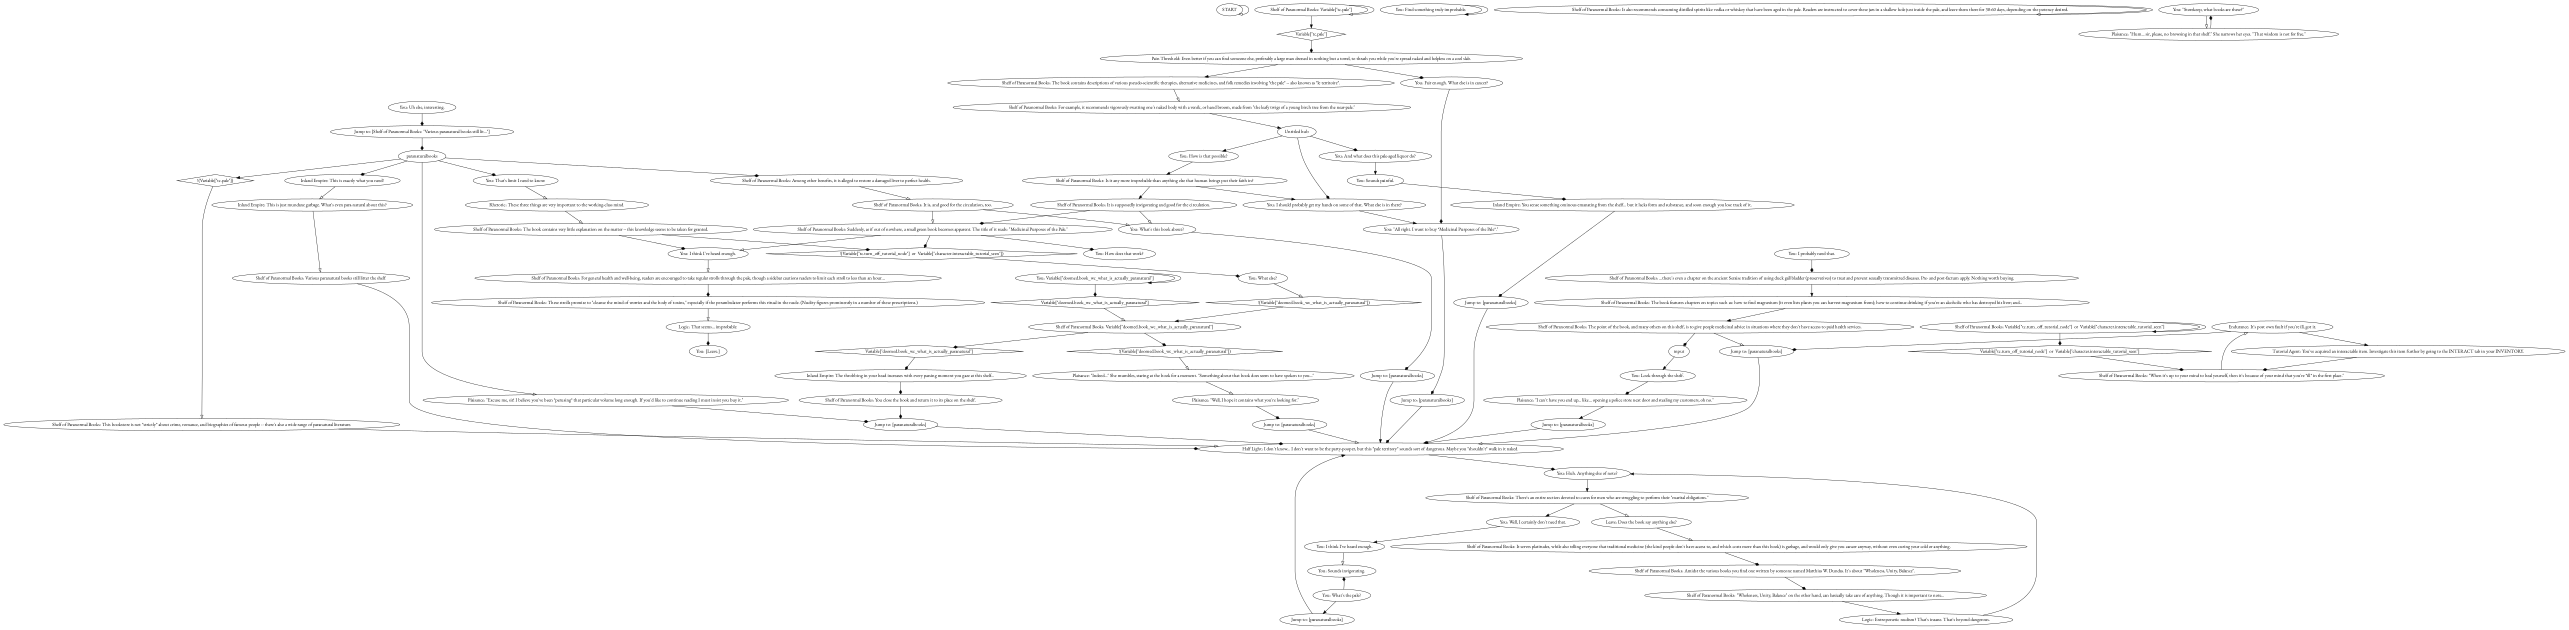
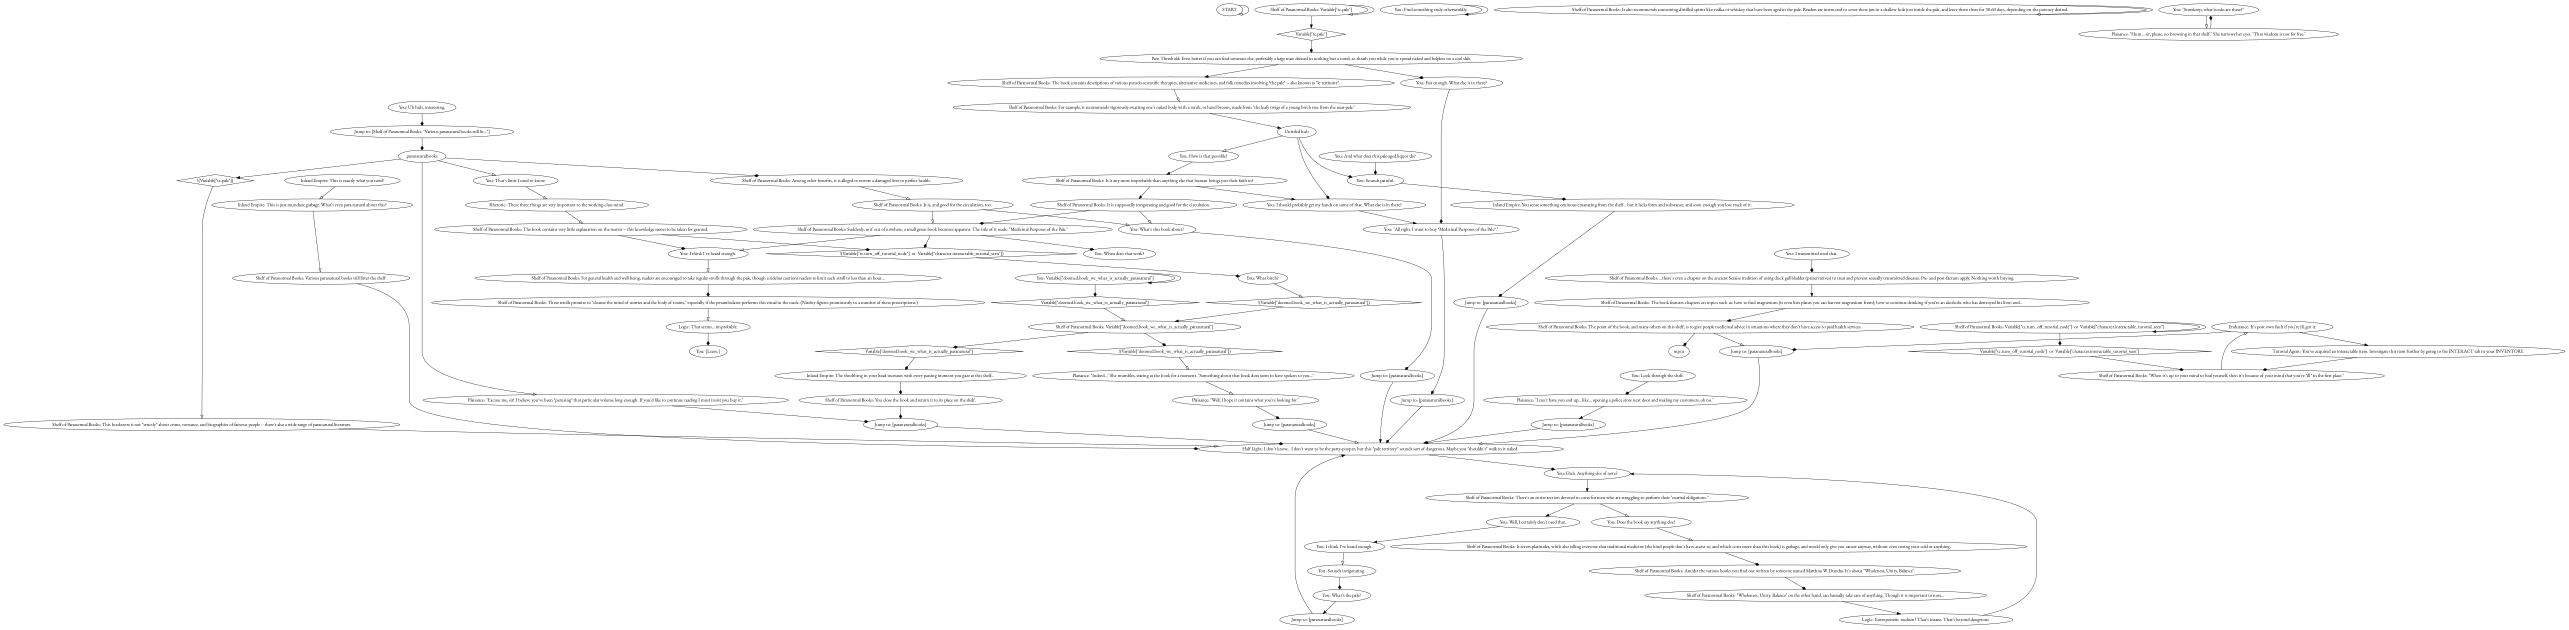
node "You: Find something truly improbable.": label "You: Find something truly improbable." -> "You: Find something truly otherworldly."
node "You: Fair enough. What else is in cancer?": label "You: Fair enough. What else is in cancer?" -> "You: Fair enough. What else is in there?"
node "You: Uh else, interesting.": label "You: Uh else, interesting." -> "You: Uh huh, interesting."
edge "Untitled hub" -> "You: How is that possible?": arrowhead normal -> onormal
edge "Untitled hub" -> "You: And what does this pale-aged liquor do?": now "Untitled hub" -> "You: Sounds painful."
edge "paranaturalbooks" -> "Inland Empire: This is exactly what you need!": removed
edge "paranaturalbooks" -> "You: That's limit I need to know.": arrowhead diamond -> onormal
edge "You: And what does this pale-aged liquor do?" -> "You: Sounds painful.": arrowhead normal -> diamond
node "You: How does that work?": label "You: How does that work?" -> "You: When does that work?"
node "You: I probably need that.": label "You: I probably need that." -> "You: I transmitted need that."
node "You: What else?": label "You: What else?" -> "You: What birch?"
edge "input" -> "You: Look through the shelf.": removed
node "Leave: Does the book say anything else?": label "Leave: Does the book say anything else?" -> "You: Does the book say anything else?"
edge "You: What's the pale?" -> "You: Sounds invigorating.": reversed
